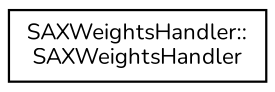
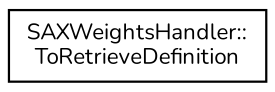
node "SAXWeightsHandler:: SAXWeightsHandler": label "SAXWeightsHandler:: SAXWeightsHandler" -> "SAXWeightsHandler:: ToRetrieveDefinition"
